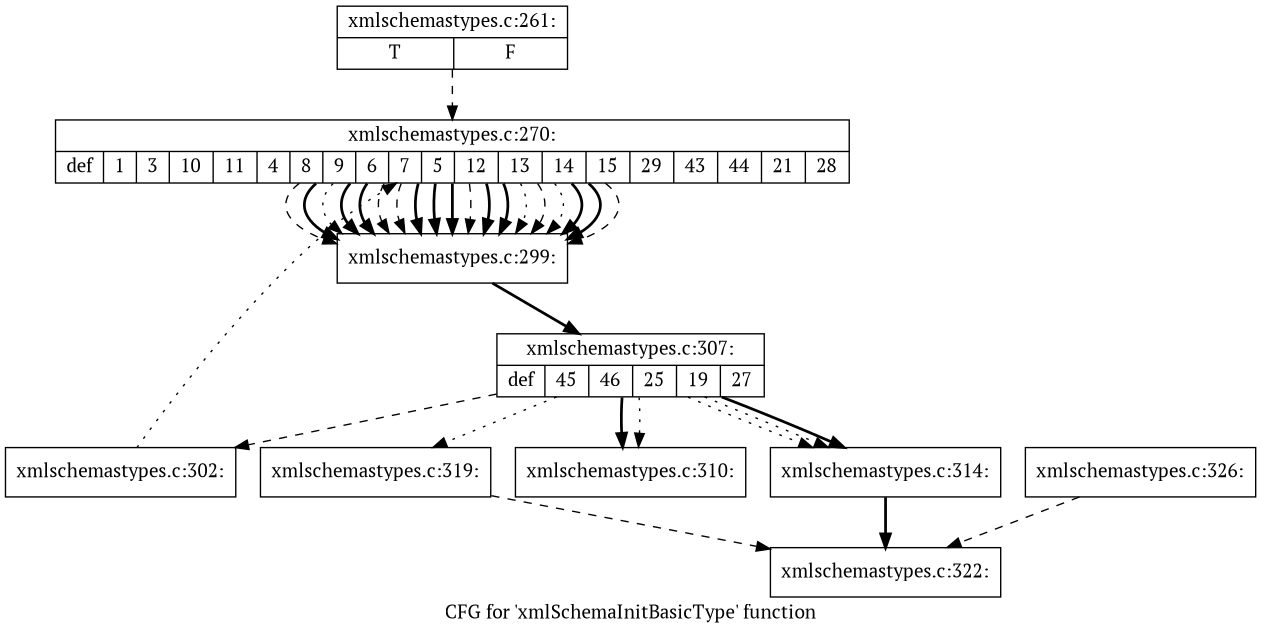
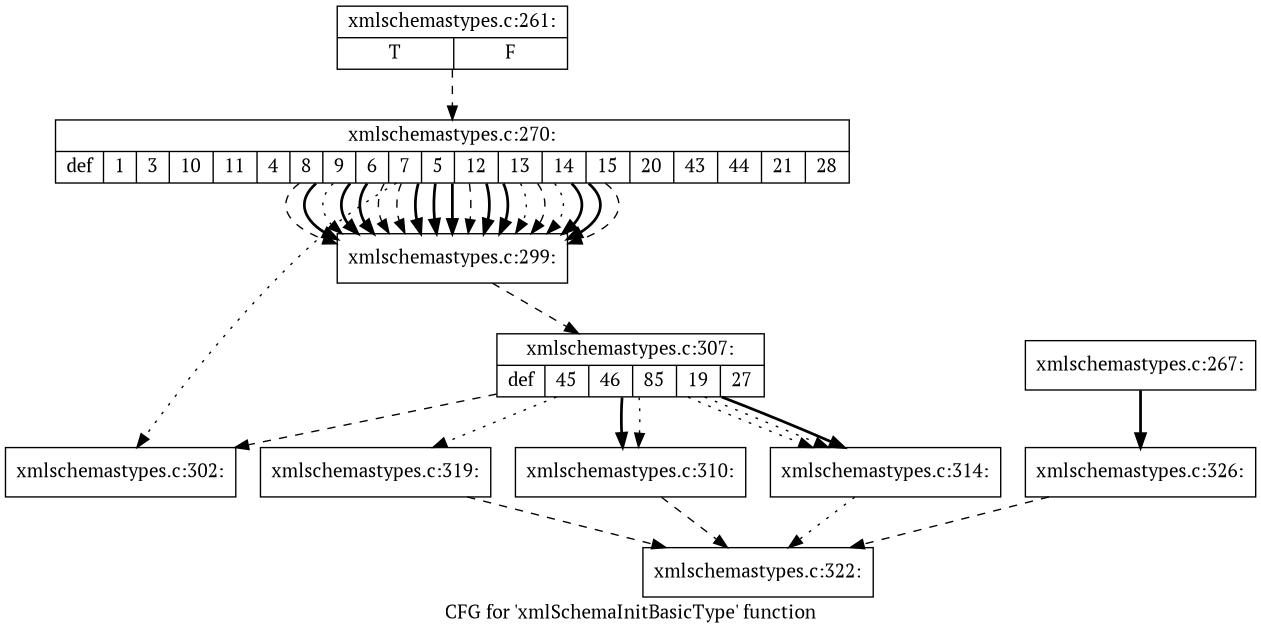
node "xmlschemastypes.c:270:": text "29" -> "20"
edge "xmlschemastypes.c:299:" -> "xmlschemastypes.c:307:": style bold -> dashed
edge "xmlschemastypes.c:302:" -> "xmlschemastypes.c:270:": reversed
node "xmlschemastypes.c:267:": added
node "xmlschemastypes.c:307:": text "25" -> "85"
edge "xmlschemastypes.c:314:" -> "xmlschemastypes.c:322:": style bold -> dotted
edge "xmlschemastypes.c:310:" -> "xmlschemastypes.c:322:": added
